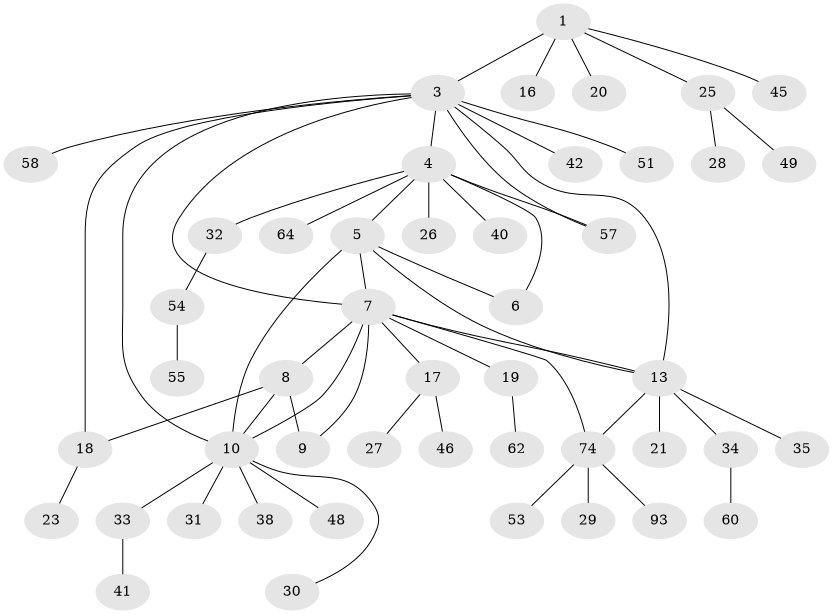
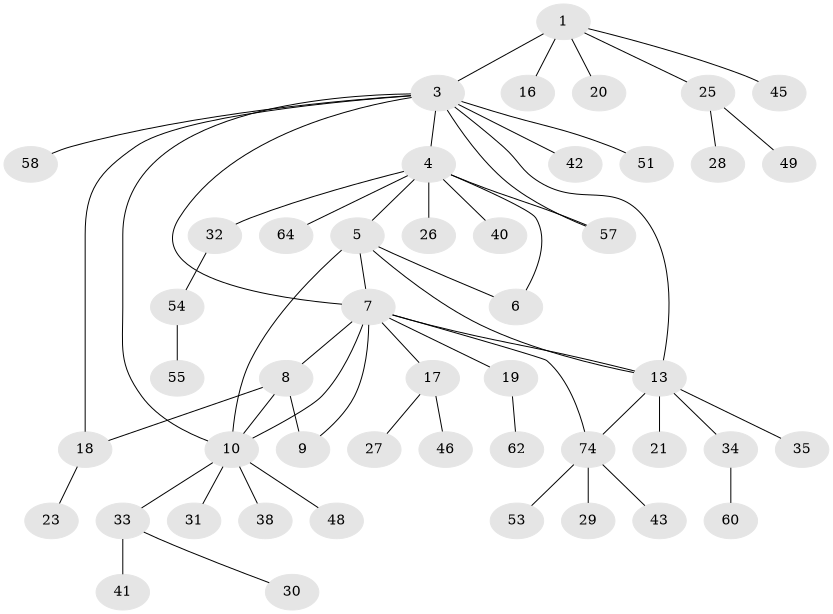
edge "10" -- "30": now "33" -- "30"
node "93": label "93" -> "43"
